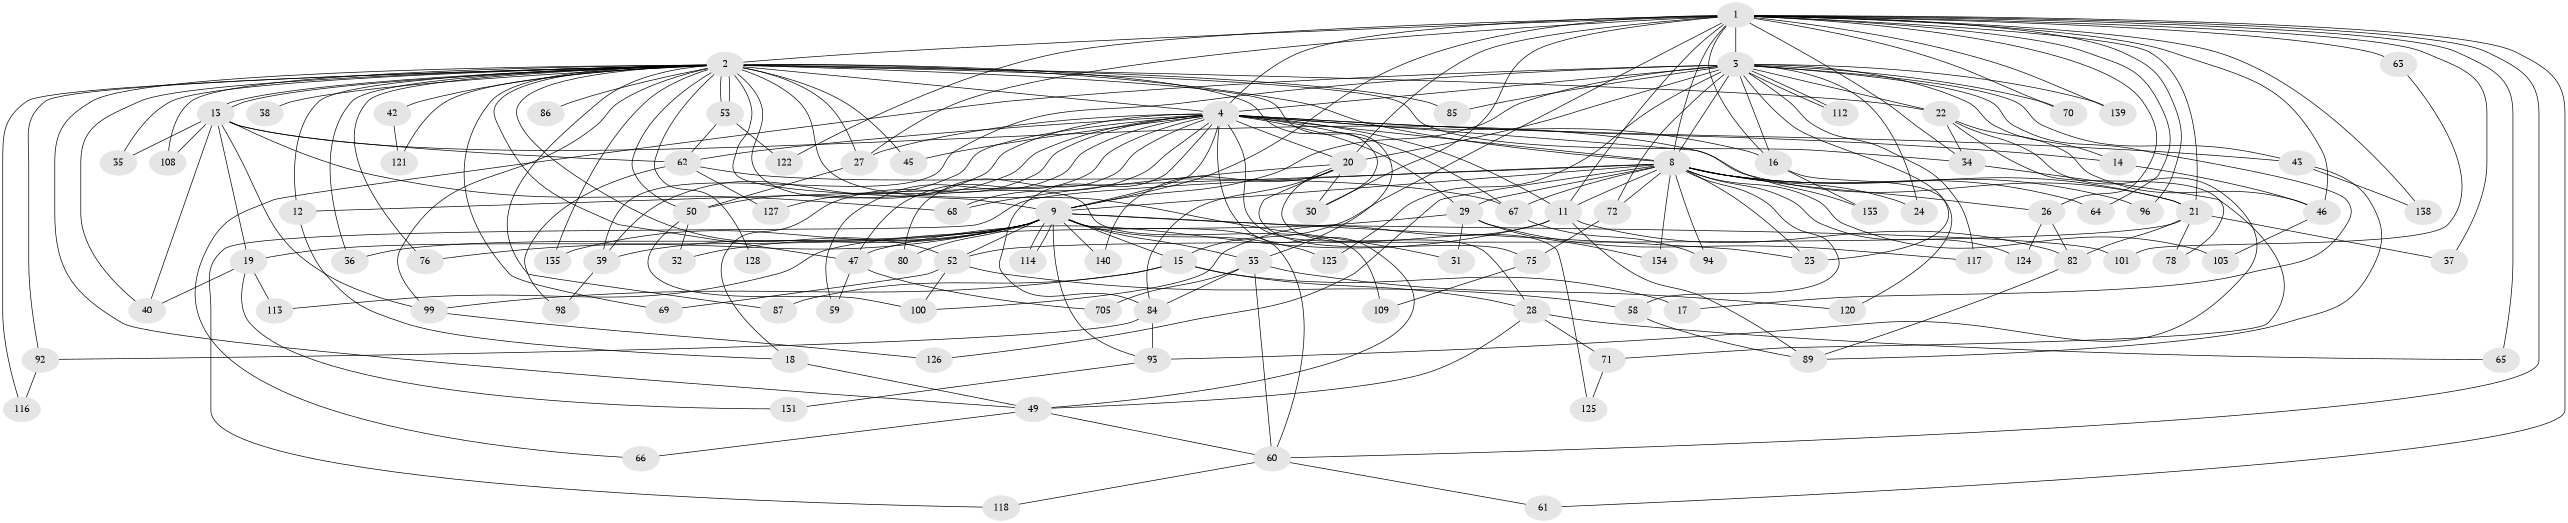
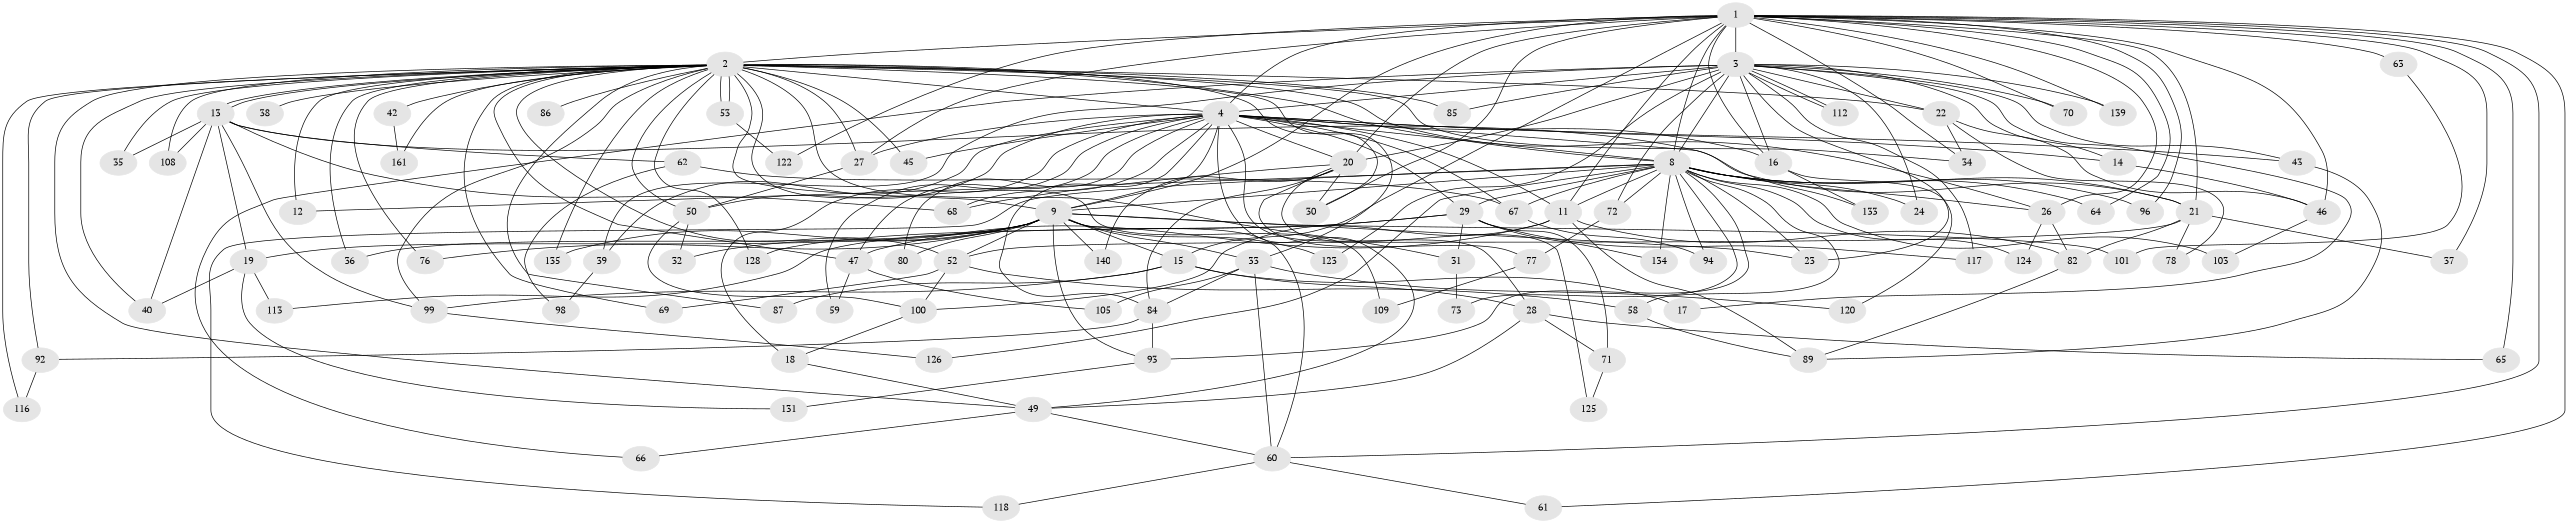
edge "2" -- "26": added
edge "4" -- "62": removed
edge "53" -- "62": removed
edge "3" -- "9": removed
node "121": label "121" -> "161"
node "127": removed
node "138": removed
edge "29" -- "128": added
edge "9" -- "39": removed
node "114": removed
node "75": label "75" -> "77"
node "705": label "705" -> "105"
node "73": added
edge "22" -- "93": now "8" -- "93"
edge "34" -- "71": now "29" -- "71"
edge "12" -- "18": now "100" -- "18"
